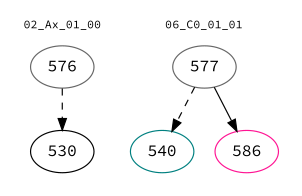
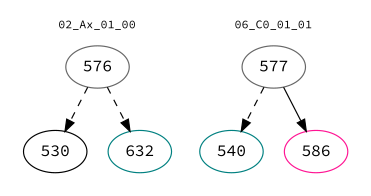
node "632": added
